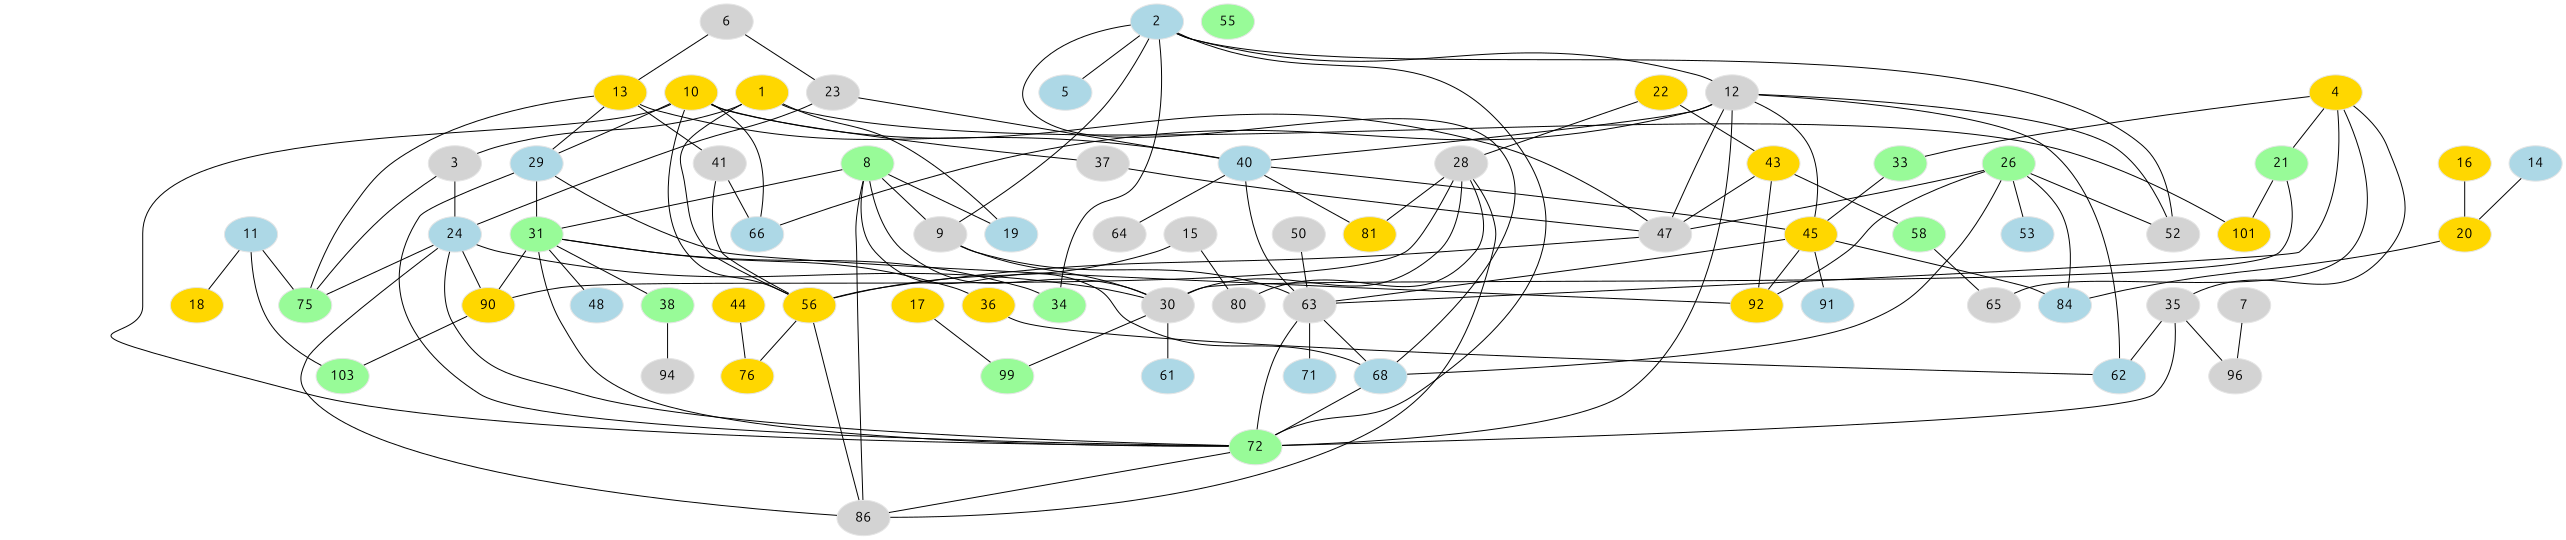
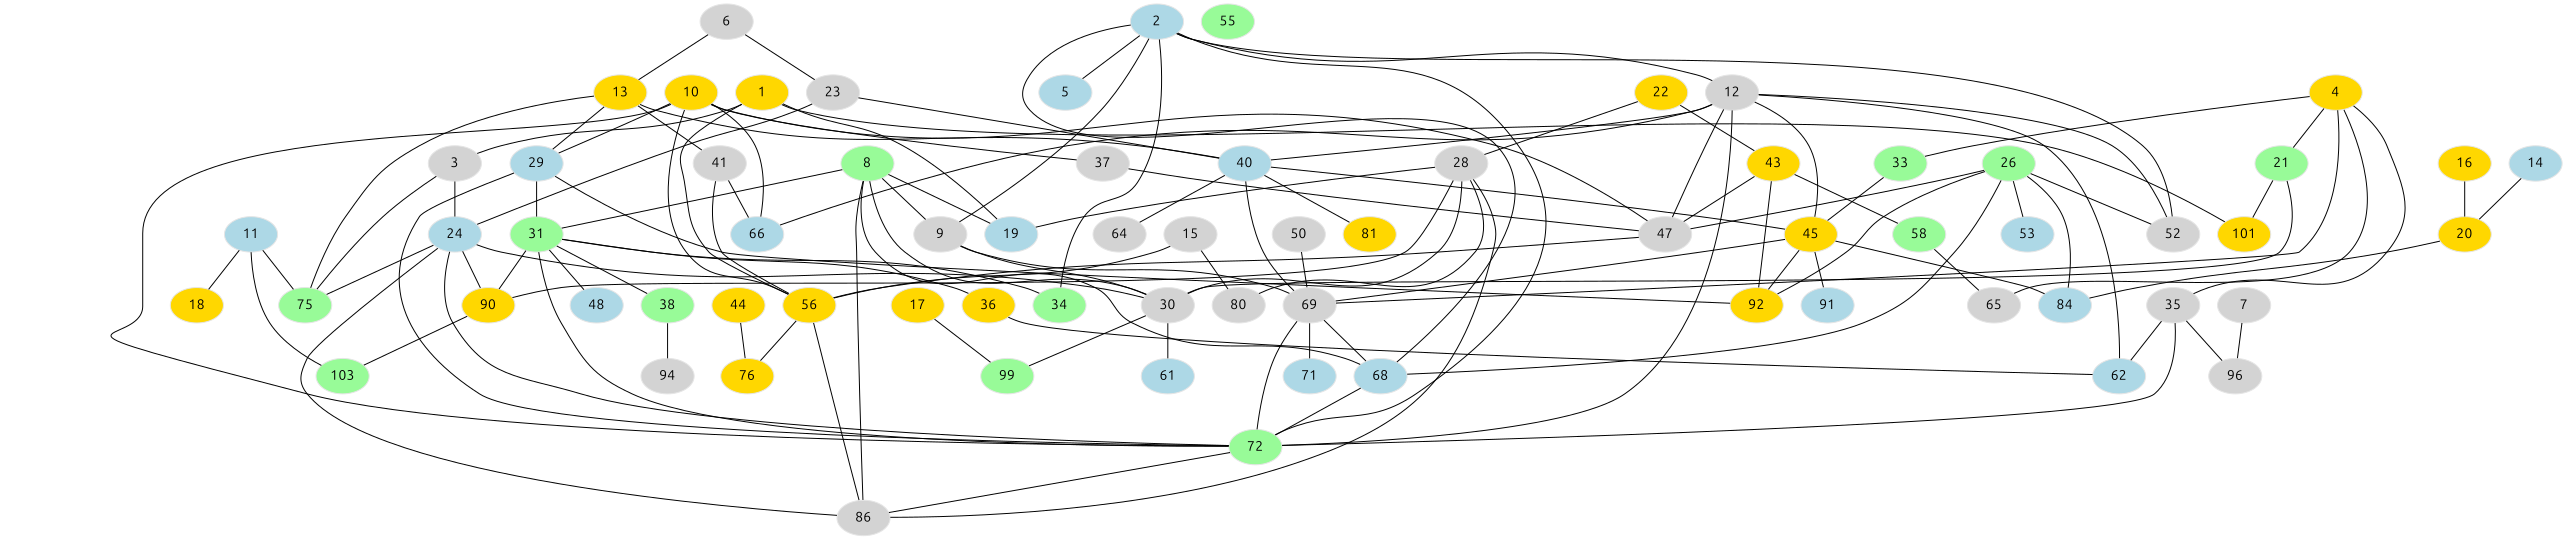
edge "28" -- "81": now "28" -- "19"
node "63": label "63" -> "69"
